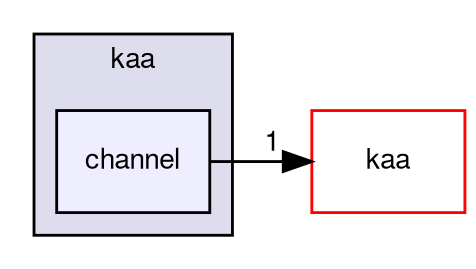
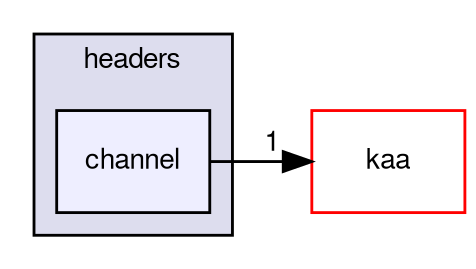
cluster "kaa": label "kaa" -> "headers"
